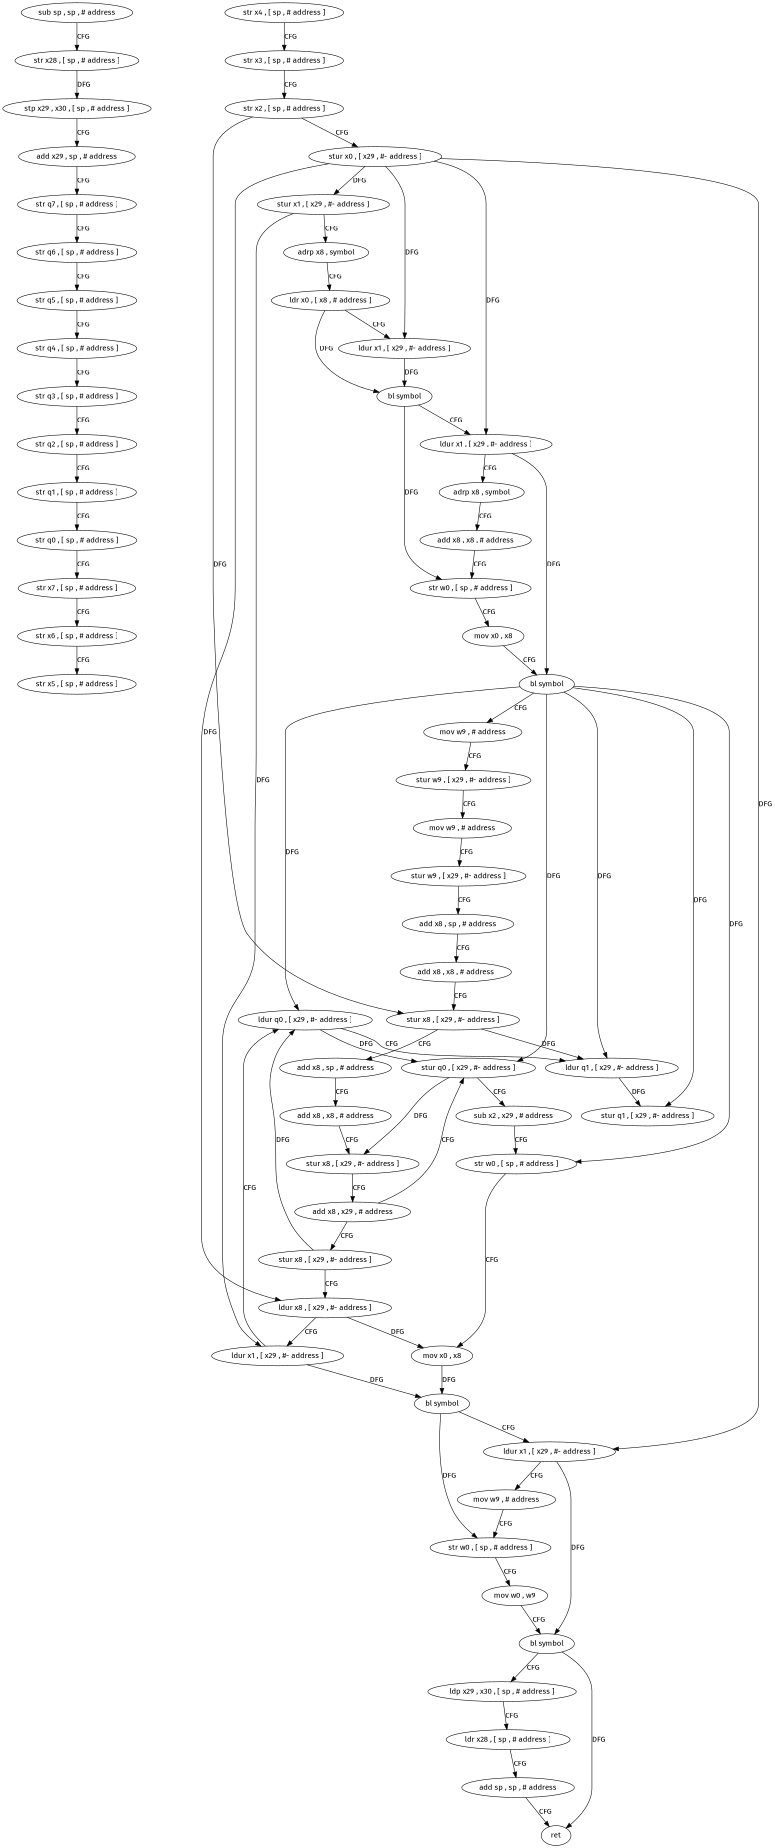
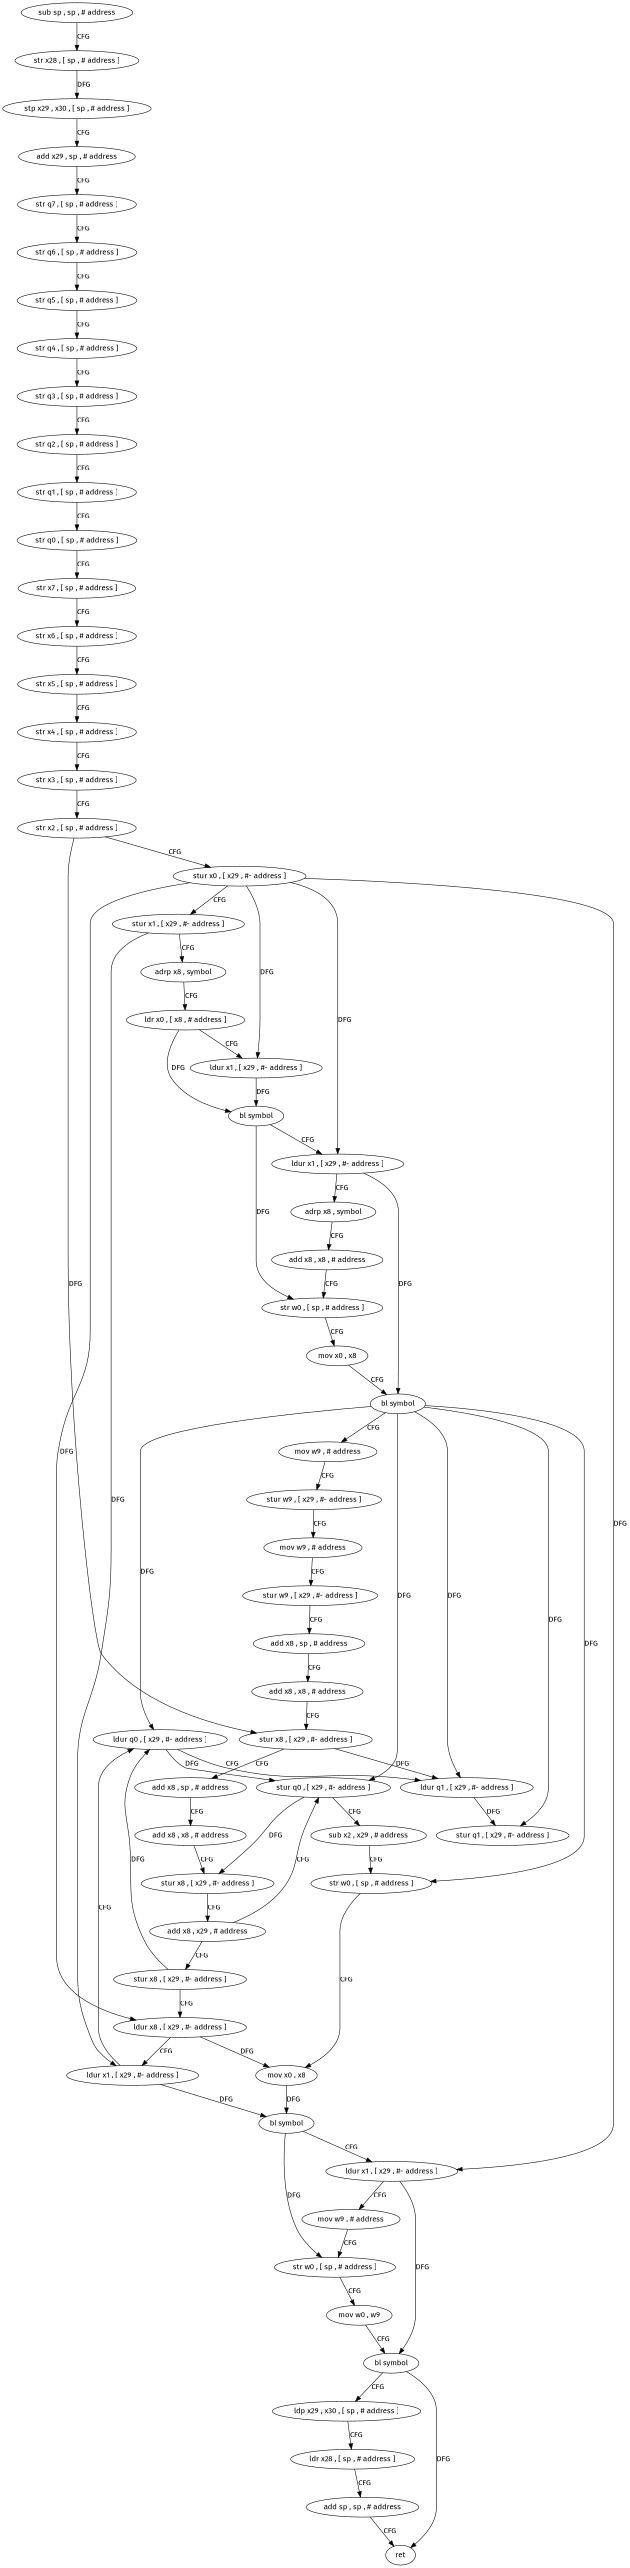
edge "stur x0 , [ x29 , #- address ]" -> "stur x1 , [ x29 , #- address ]": label "DFG" -> "CFG"
edge "str x5 , [ sp , # address ]" -> "str x4 , [ sp , # address ]": added, label "CFG"
